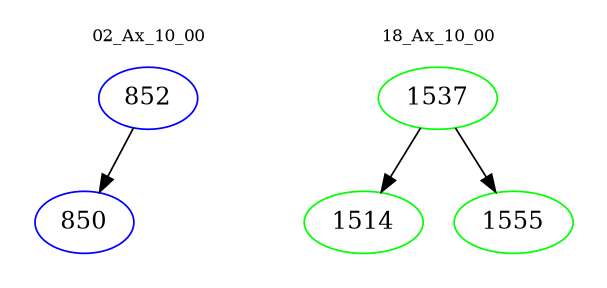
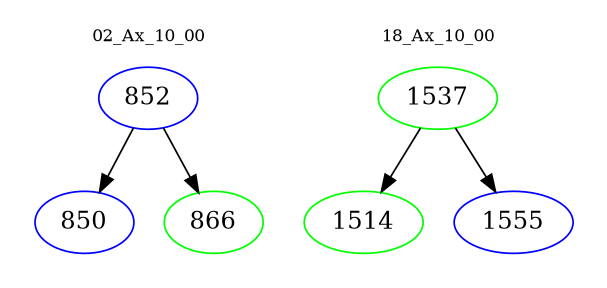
node "866": added
node "1555": color green -> blue
